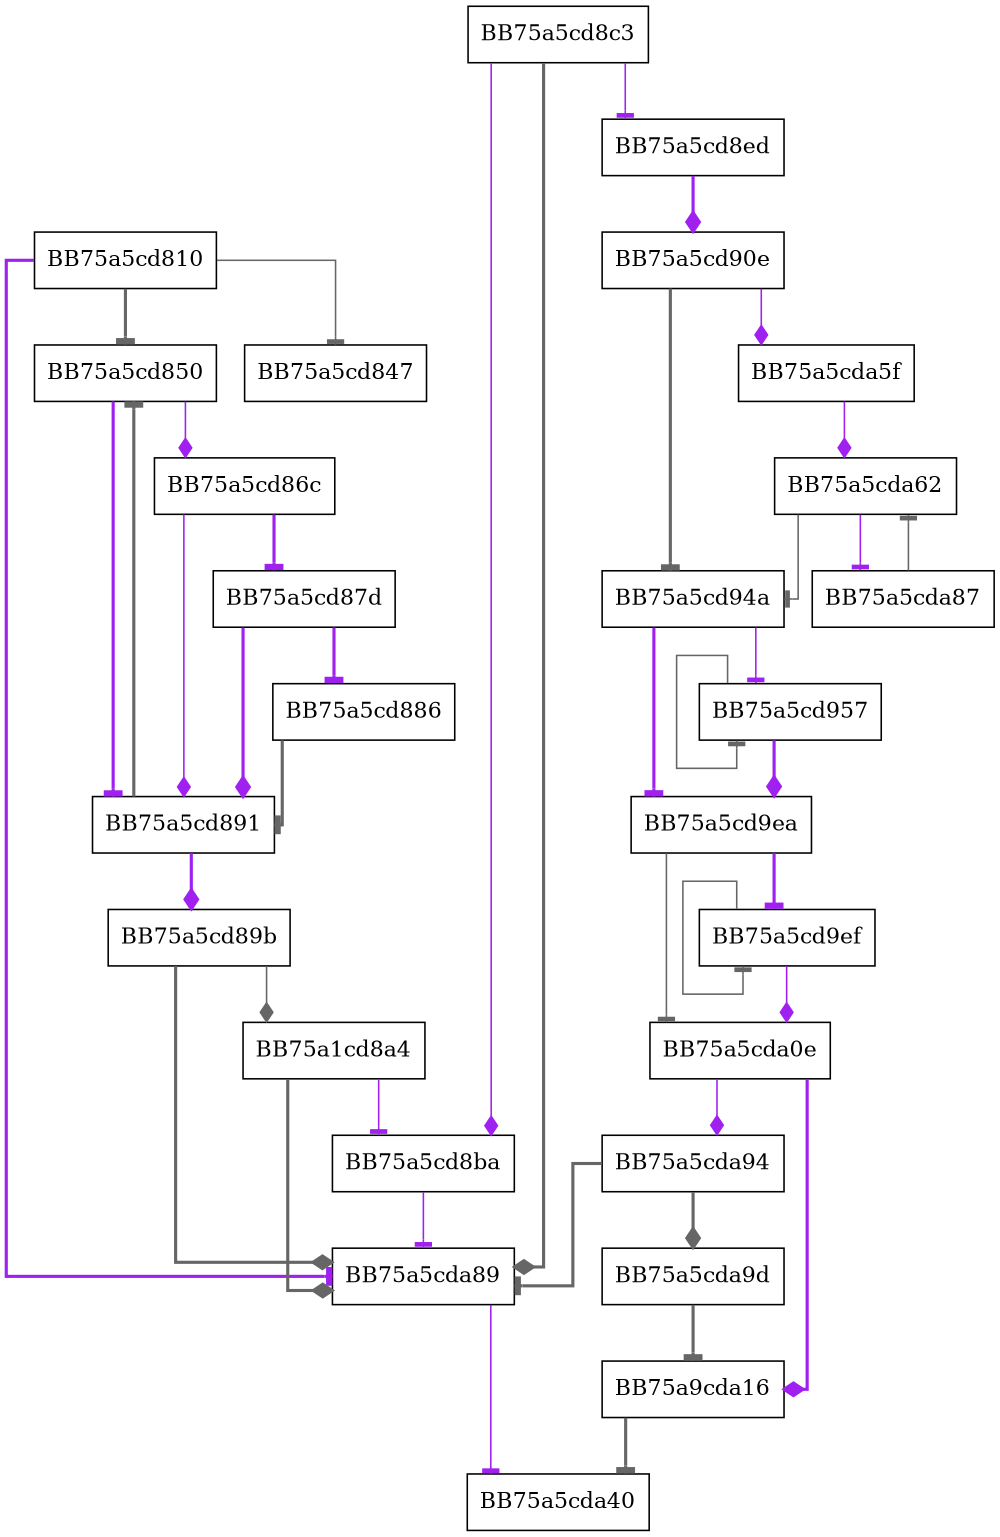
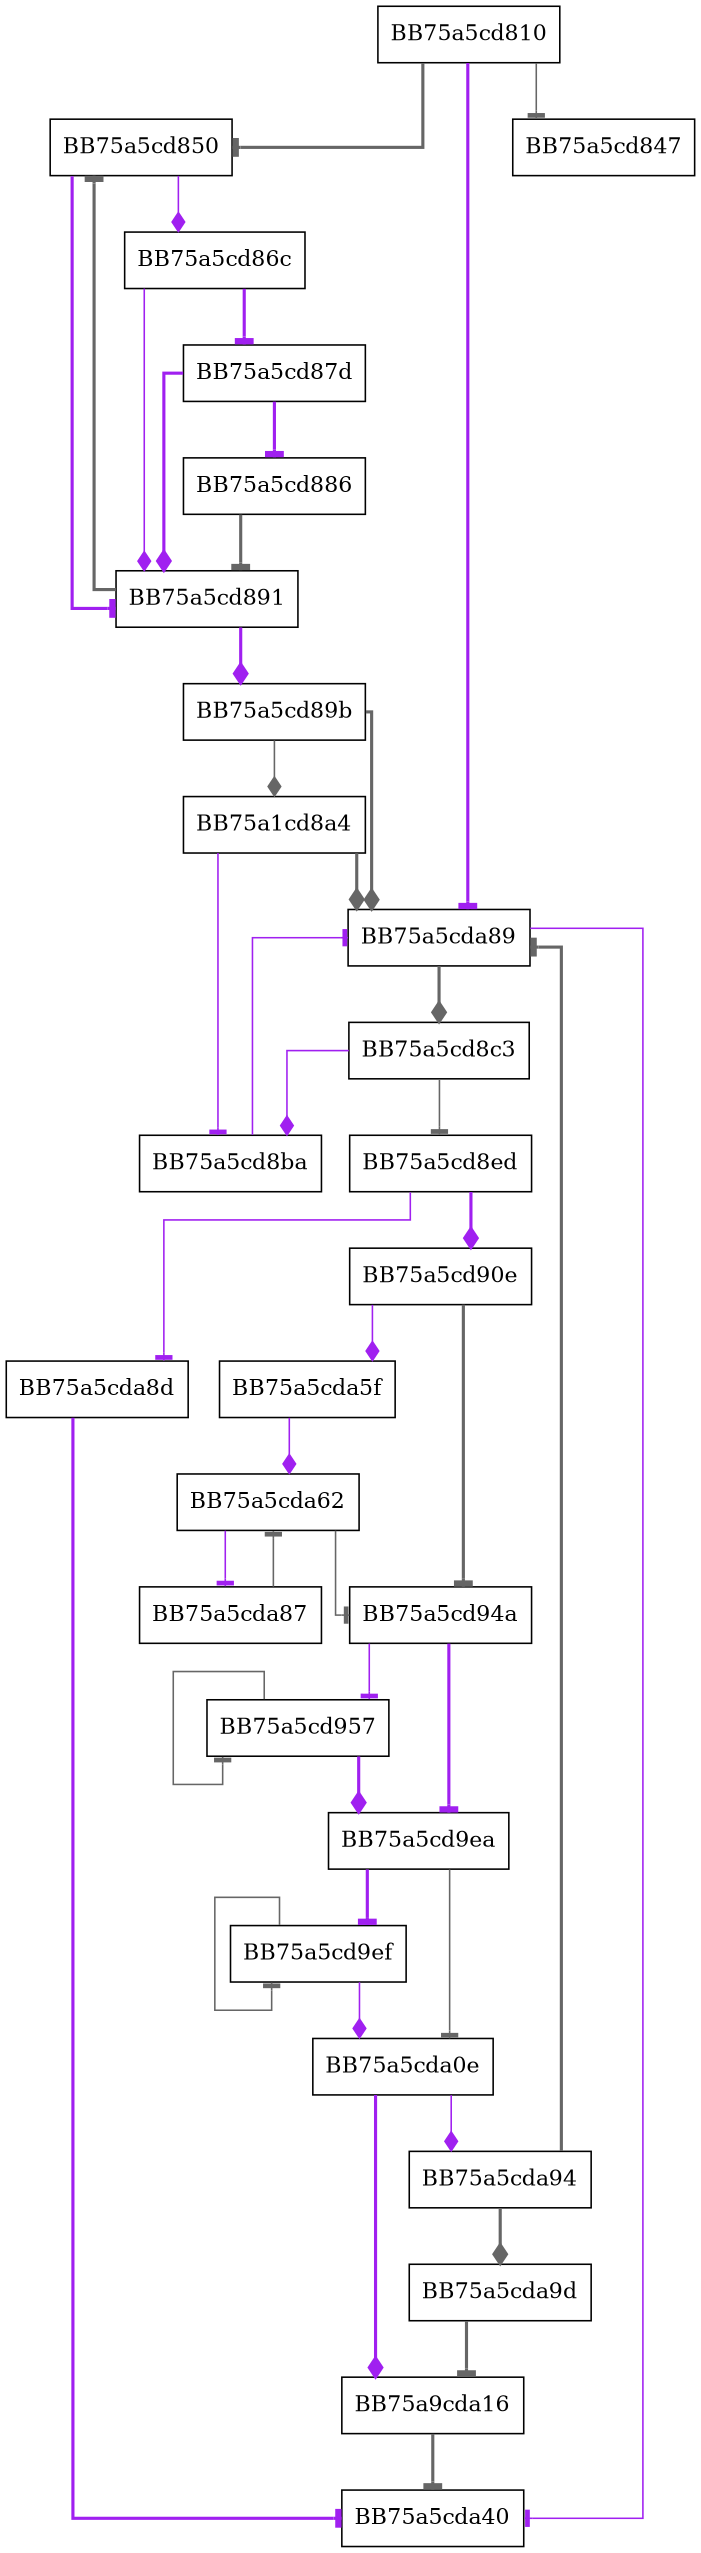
edge "BB75a5cd8c3" -> "BB75a5cd8ed": color purple -> gray40
edge "BB75a5cd8c3" -> "BB75a5cda89": reversed
node "BB75a5cda8d": added
